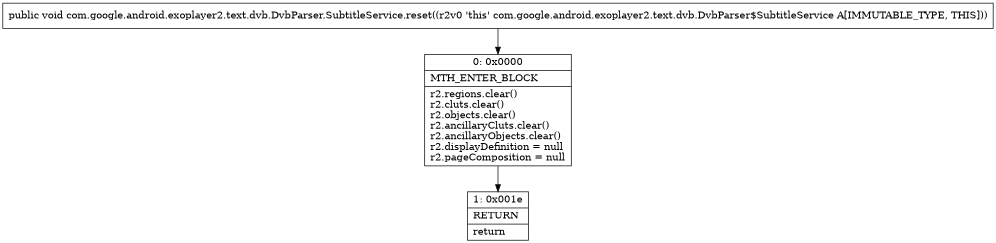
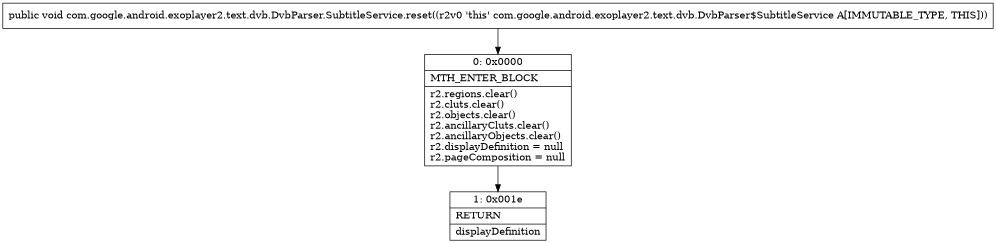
node "1: 0x001e": text "return" -> "displayDefinition"
